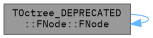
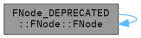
node "TOctree_DEPRECATED ::FNode::FNode": label "TOctree_DEPRECATED ::FNode::FNode" -> "FNode_DEPRECATED ::FNode::FNode"
